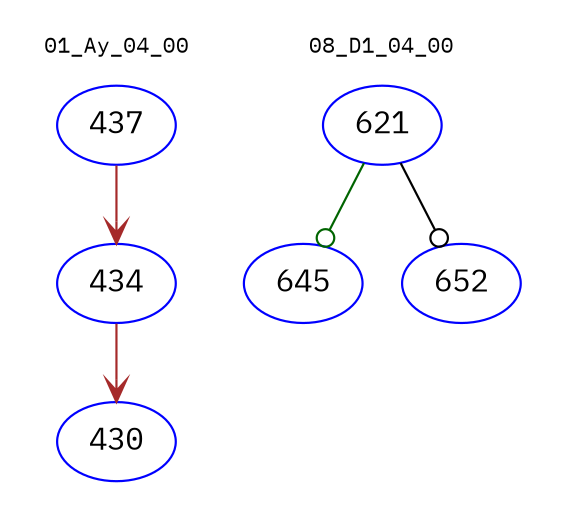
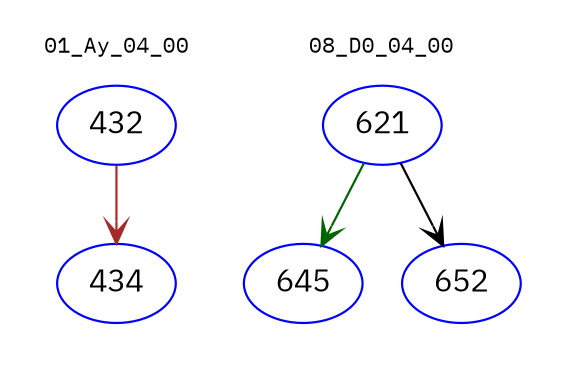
cluster "08_D1_04_00": label "08_D1_04_00" -> "08_D0_04_00"
node "437": label "437" -> "432"
edge "621" -> "645": arrowhead odot -> vee
edge "621" -> "652": arrowhead odot -> vee
node "430": removed
